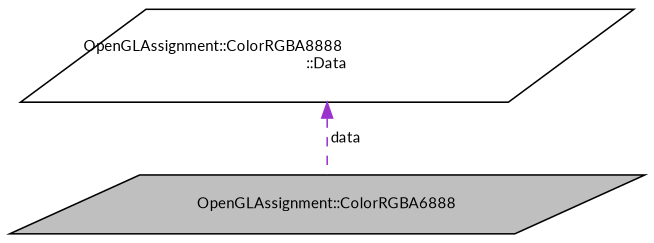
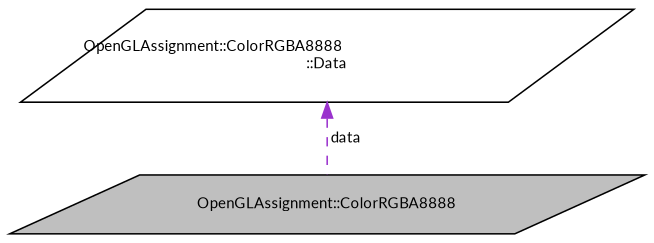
node "OpenGLAssignment::ColorRGBA6888": label "OpenGLAssignment::ColorRGBA6888" -> "OpenGLAssignment::ColorRGBA8888"
